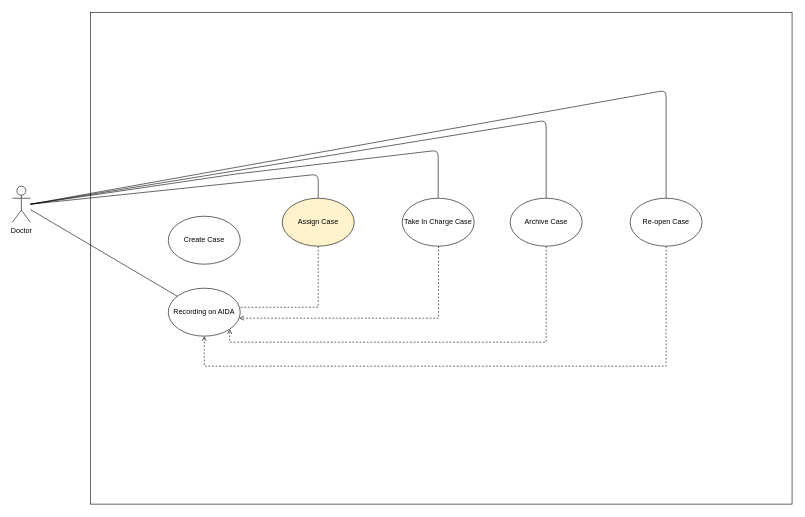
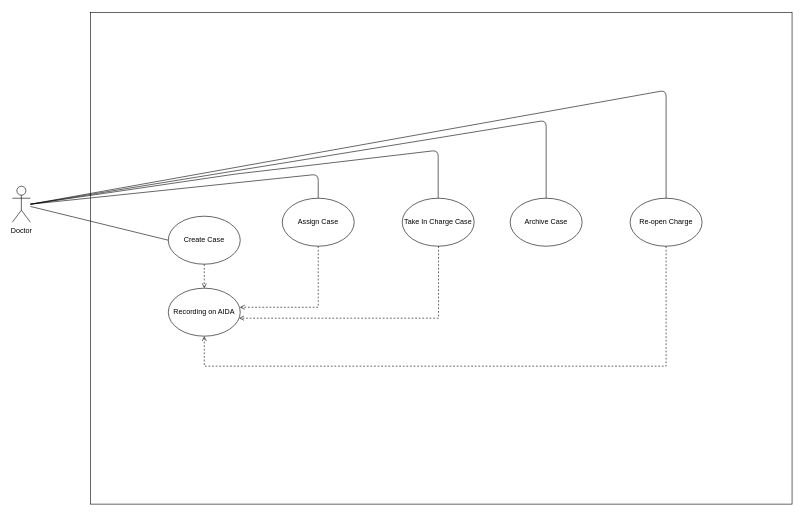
node "Assign Case": fillcolor #fff2cc -> #ffffff
node "Re-open Case": label "Re-open Case" -> "Re-open Charge"
edge "Doctor" -- "Recording on AIDA": now "Doctor" -- "Create Case"
edge "Create Case" -> "Recording on AIDA": added
edge "Assign Case" -- "Recording on AIDA": arrowhead none -> open
edge "Archive Case" -> "Recording on AIDA": removed
